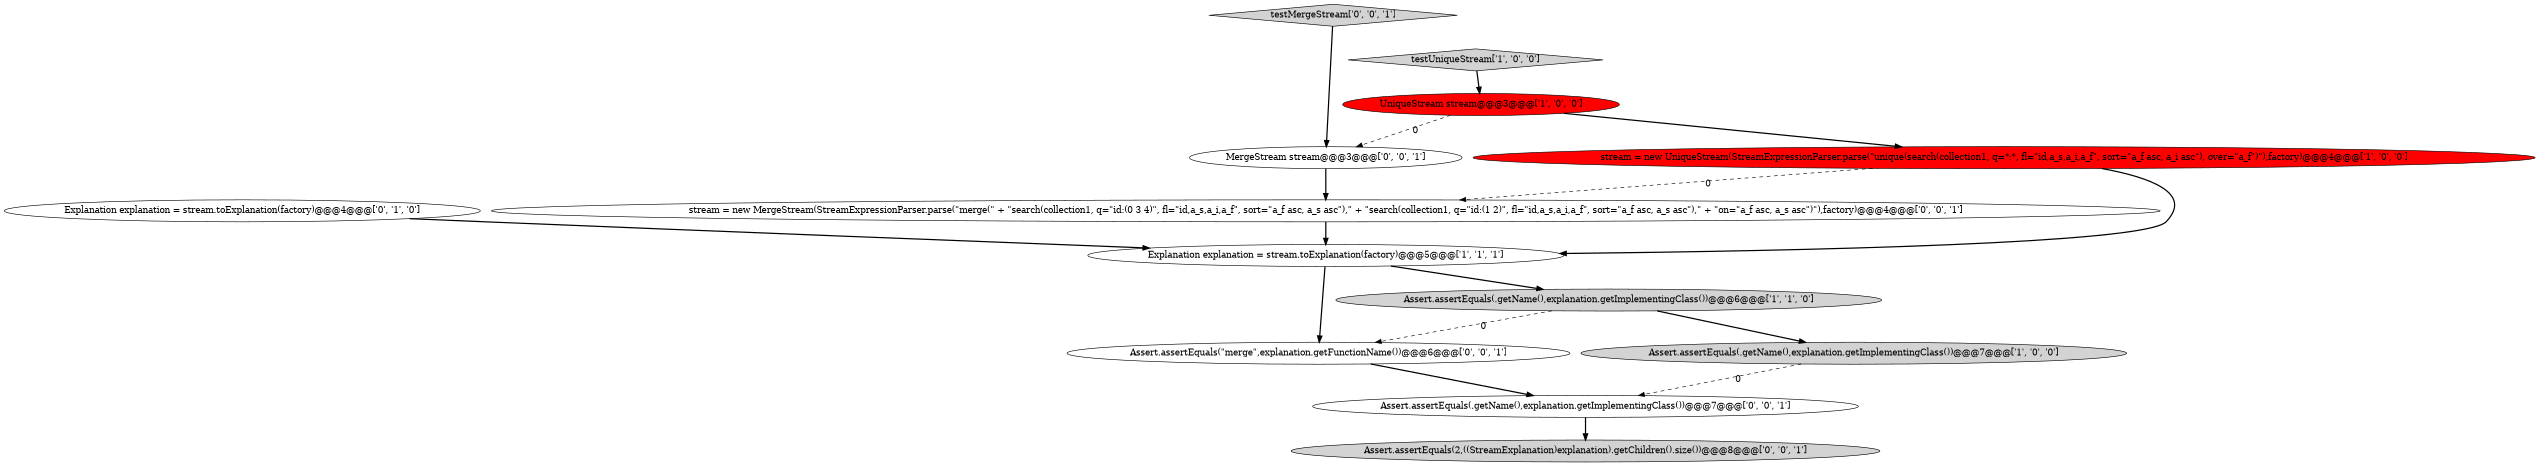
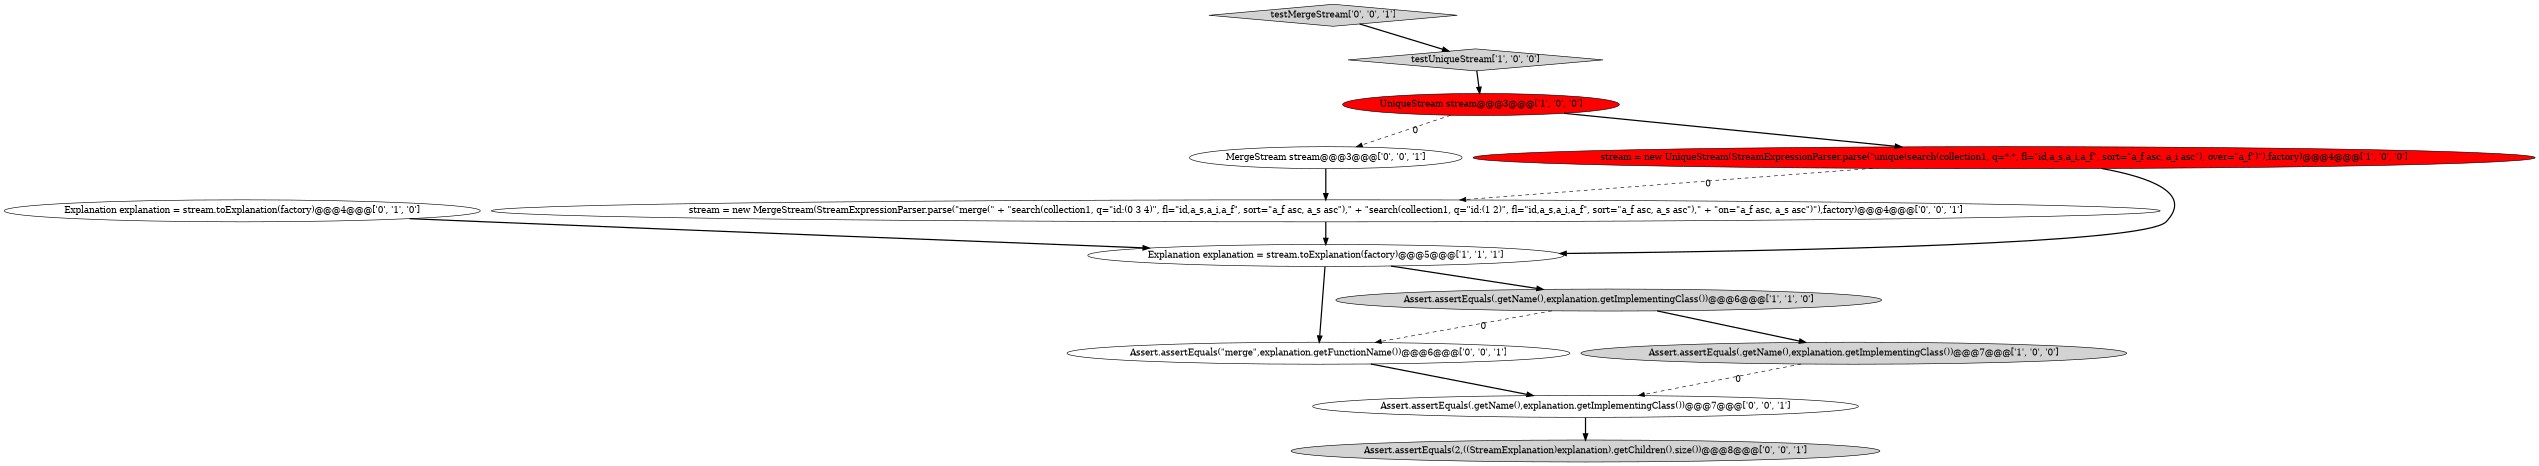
edge "testMergeStream['0', '0', '1']" -> "MergeStream stream@@@3@@@['0', '0', '1']": now "testMergeStream['0', '0', '1']" -> "testUniqueStream['1', '0', '0']"
